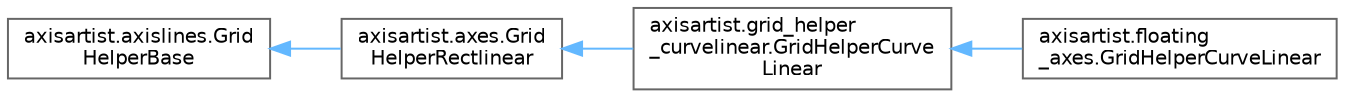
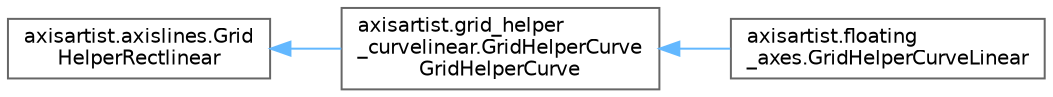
node "axisartist.axislines.Grid HelperBase": removed
node "axisartist.axes.Grid HelperRectlinear": label "axisartist.axes.Grid HelperRectlinear" -> "axisartist.axislines.Grid HelperRectlinear"
node "axisartist.grid_helper _curvelinear.GridHelperCurve Linear": label "axisartist.grid_helper _curvelinear.GridHelperCurve Linear" -> "axisartist.grid_helper _curvelinear.GridHelperCurve GridHelperCurve"
